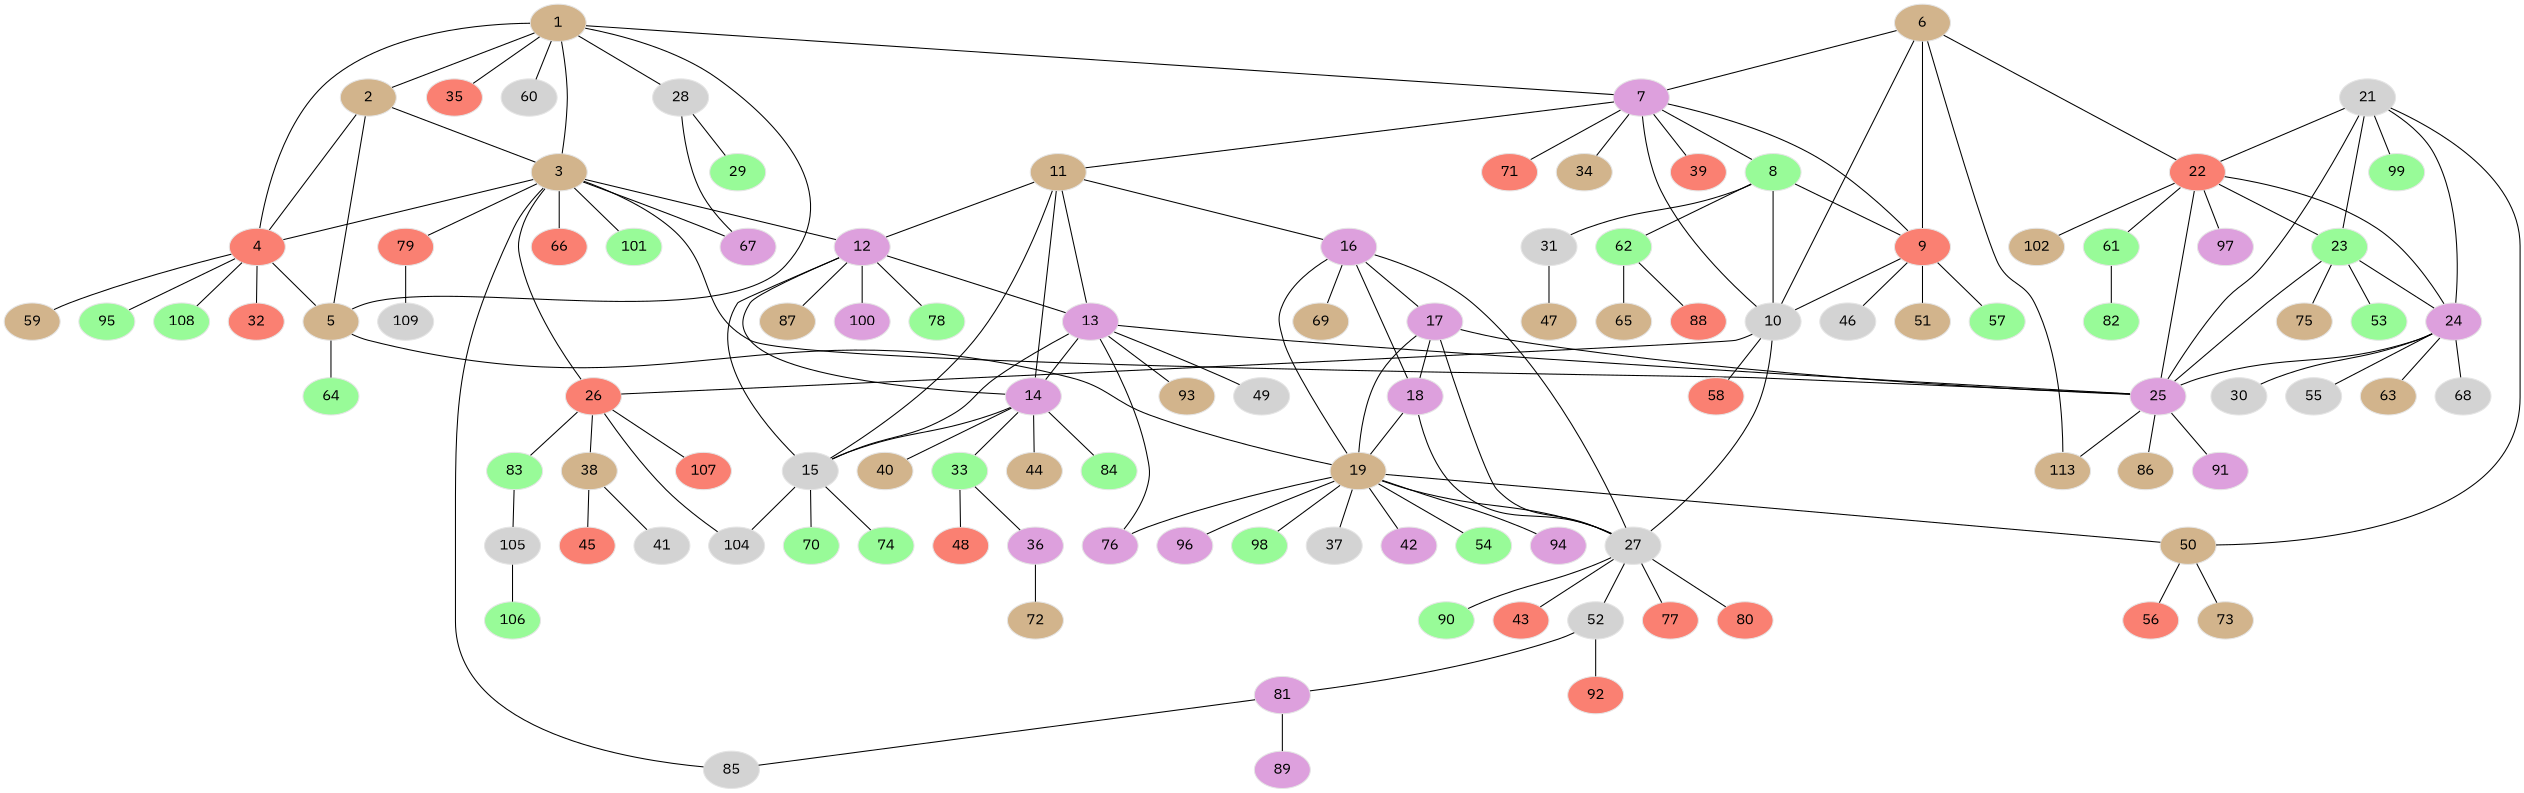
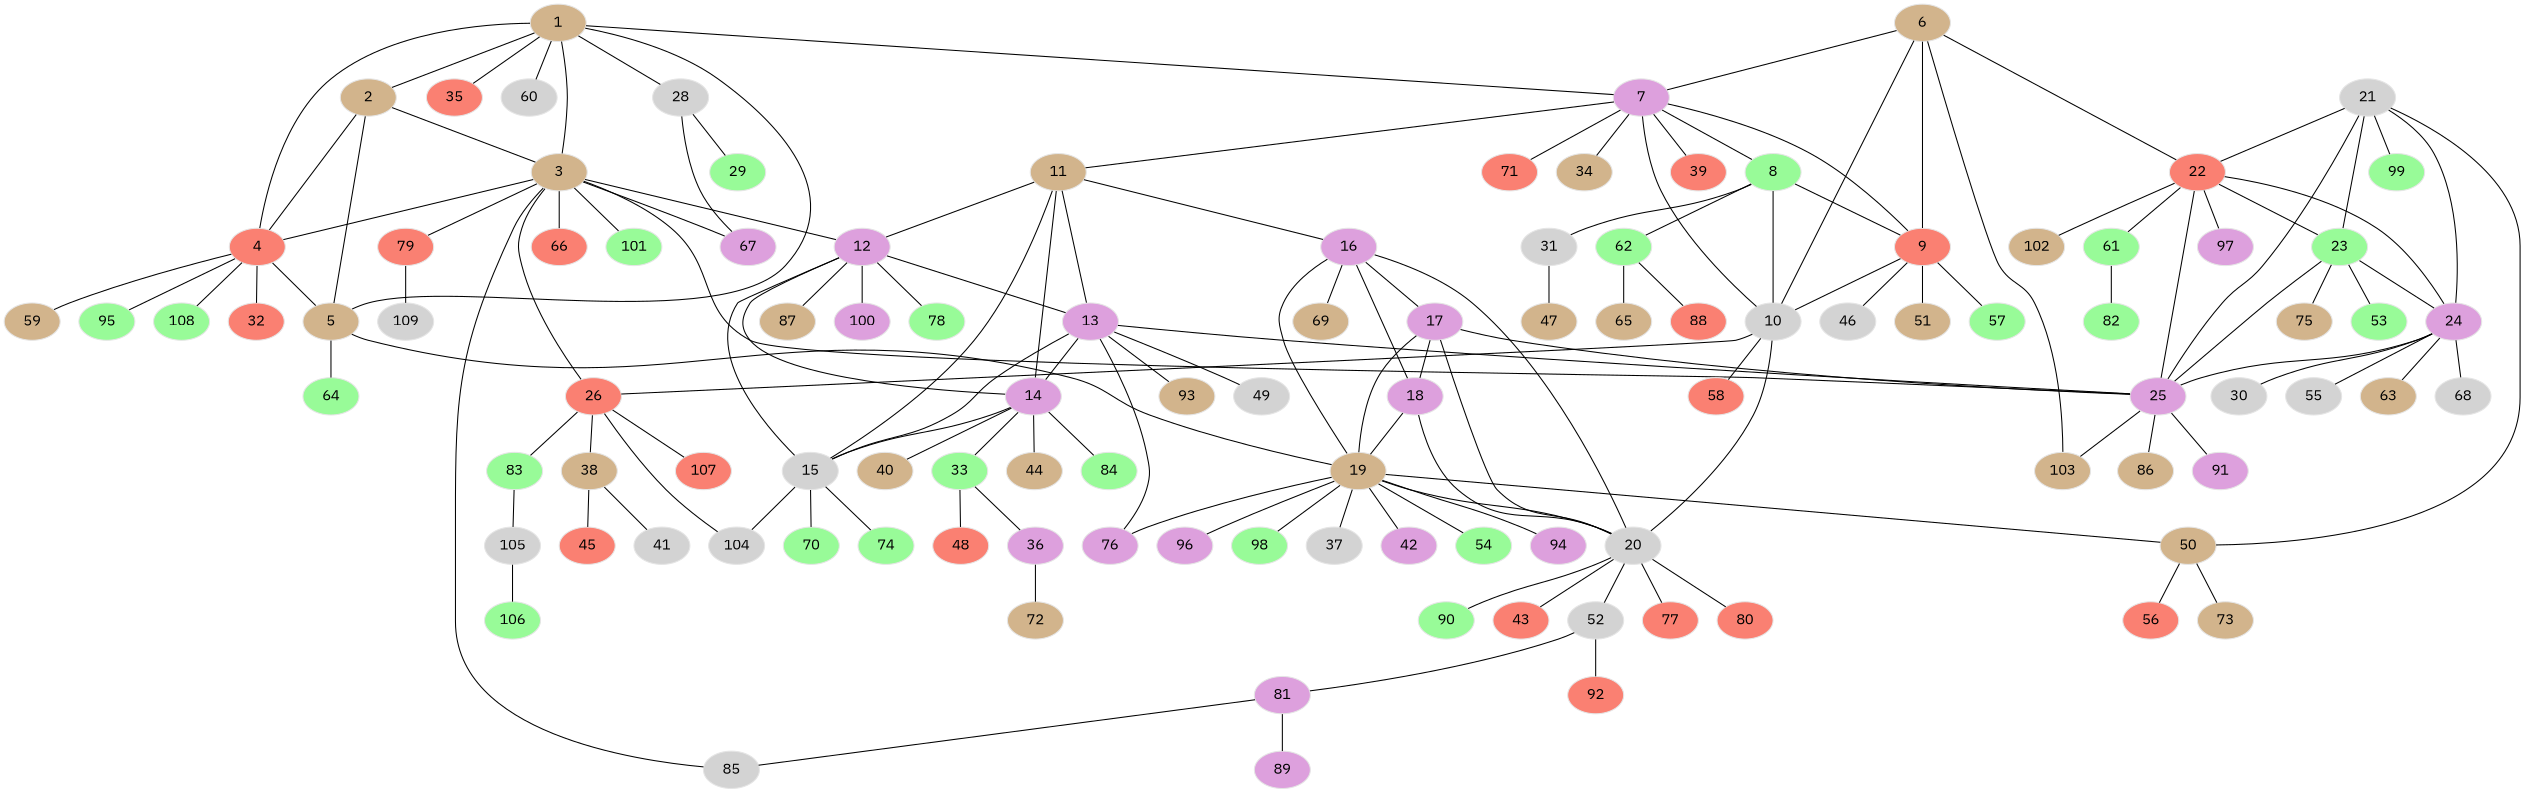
node "113": label "113" -> "103"
node "27": label "27" -> "20"
